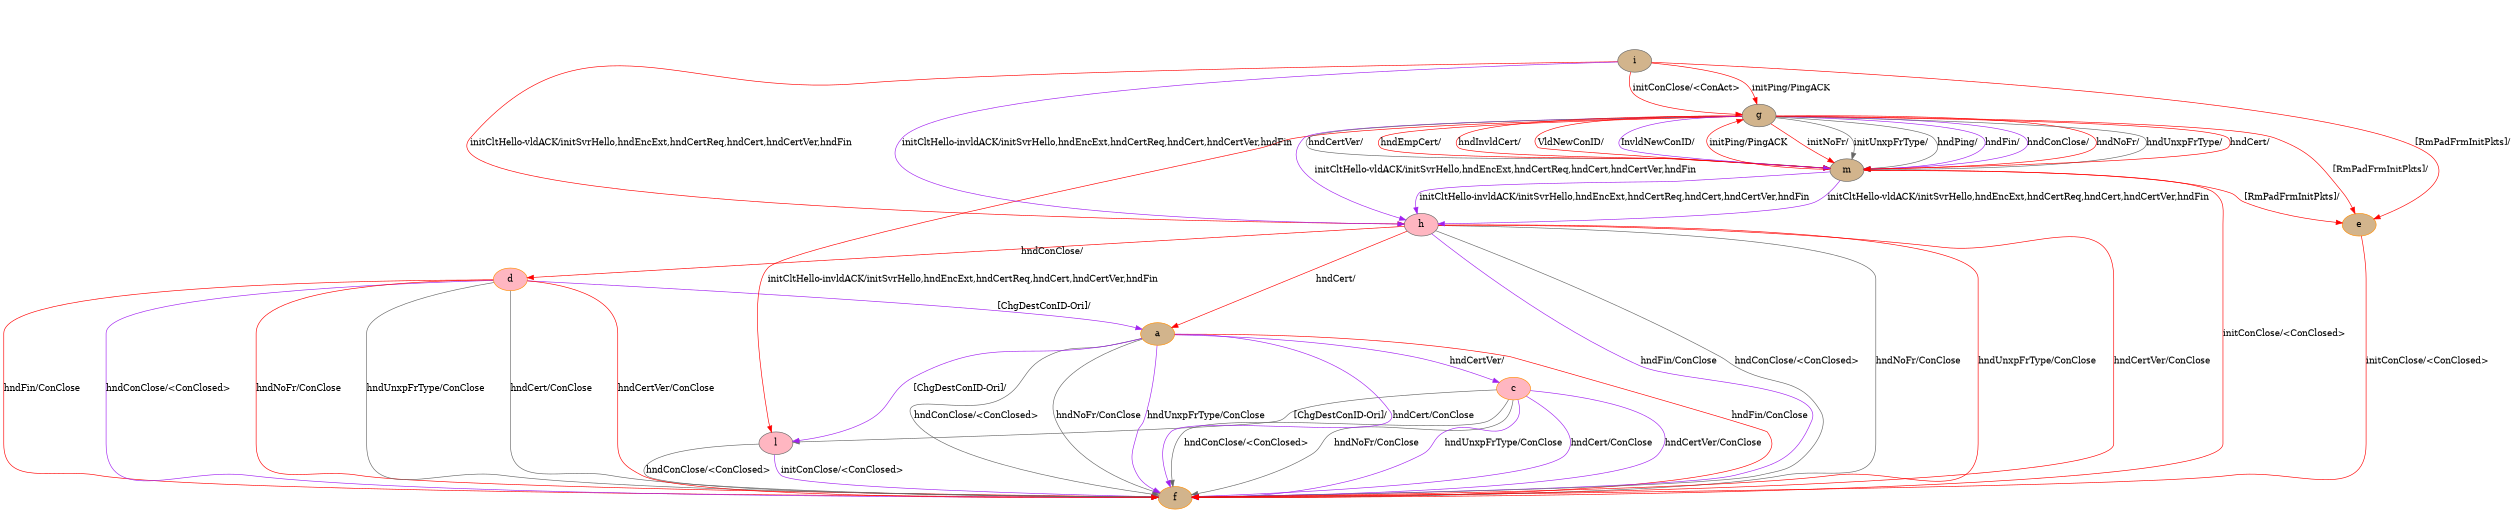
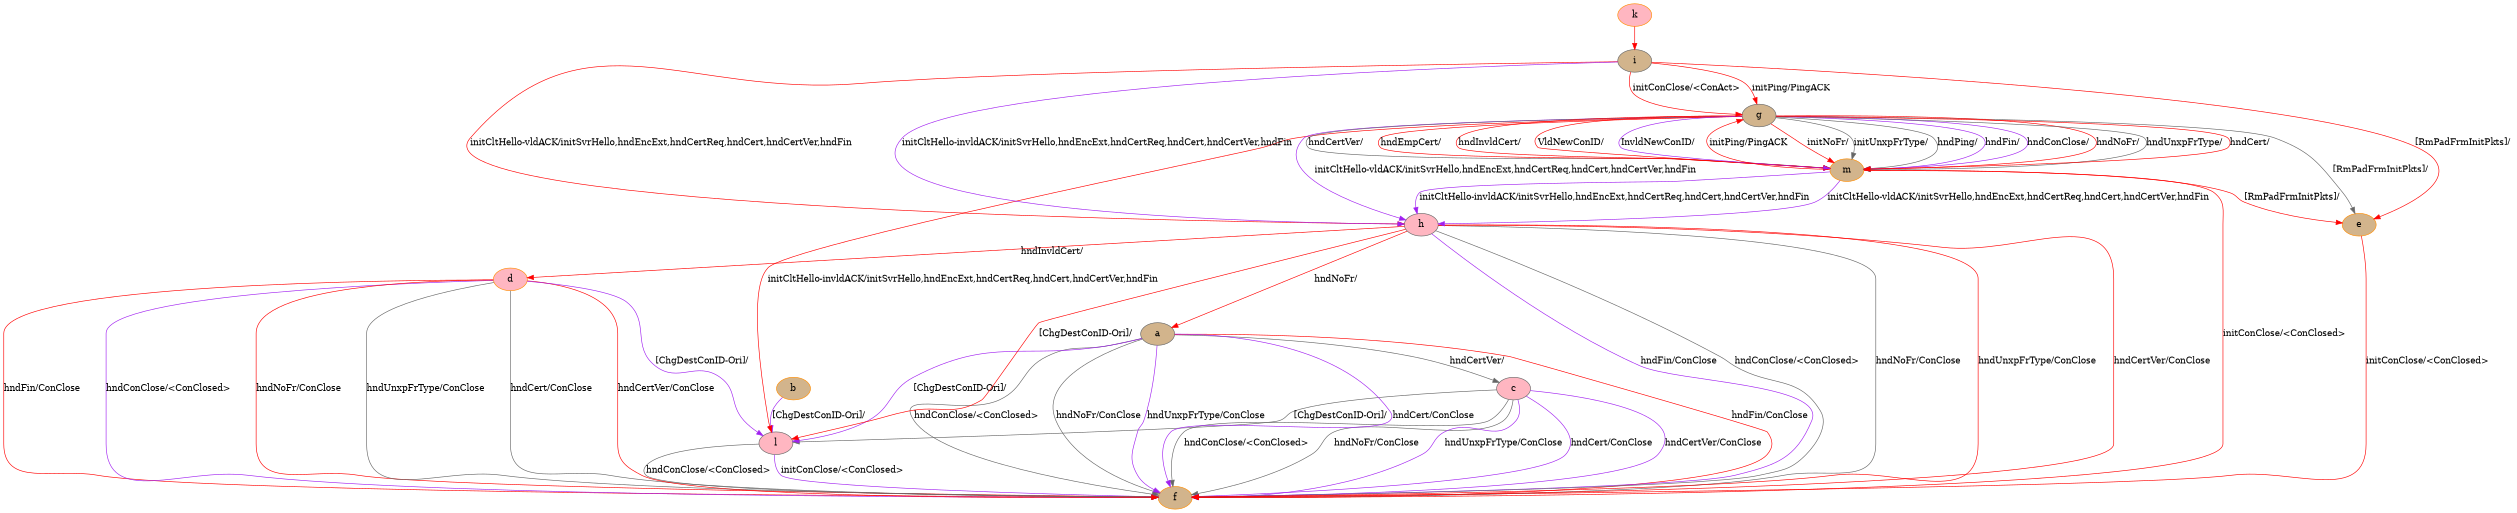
node "k": added
edge "g" -> "e": color red -> gray40
node "m": color gray40 -> darkorange
edge "h" -> "d": label "hndConClose/ " -> "hndInvldCert/ "
edge "h" -> "a": label "hndCert/ " -> "hndNoFr/ "
edge "d" -> "a": now "d" -> "l"
edge "h" -> "l": added, label "[ChgDestConID-Ori]/"
node "a": color darkorange -> gray40
edge "a" -> "c": color purple -> gray40
node "b": added
node "c": color darkorange -> gray40
